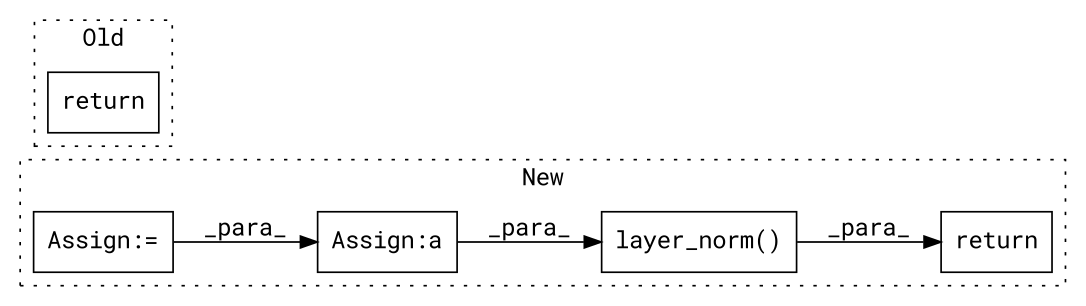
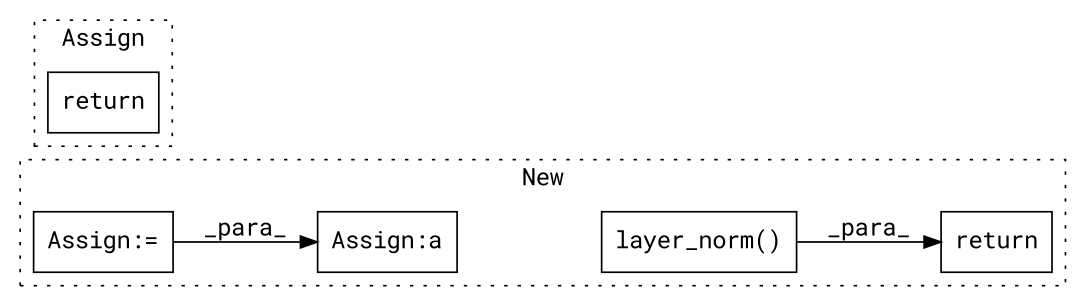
cluster "Old": label "Old" -> "Assign"
edge "Assign:a" -> "layer_norm()": removed, label "_para_"
